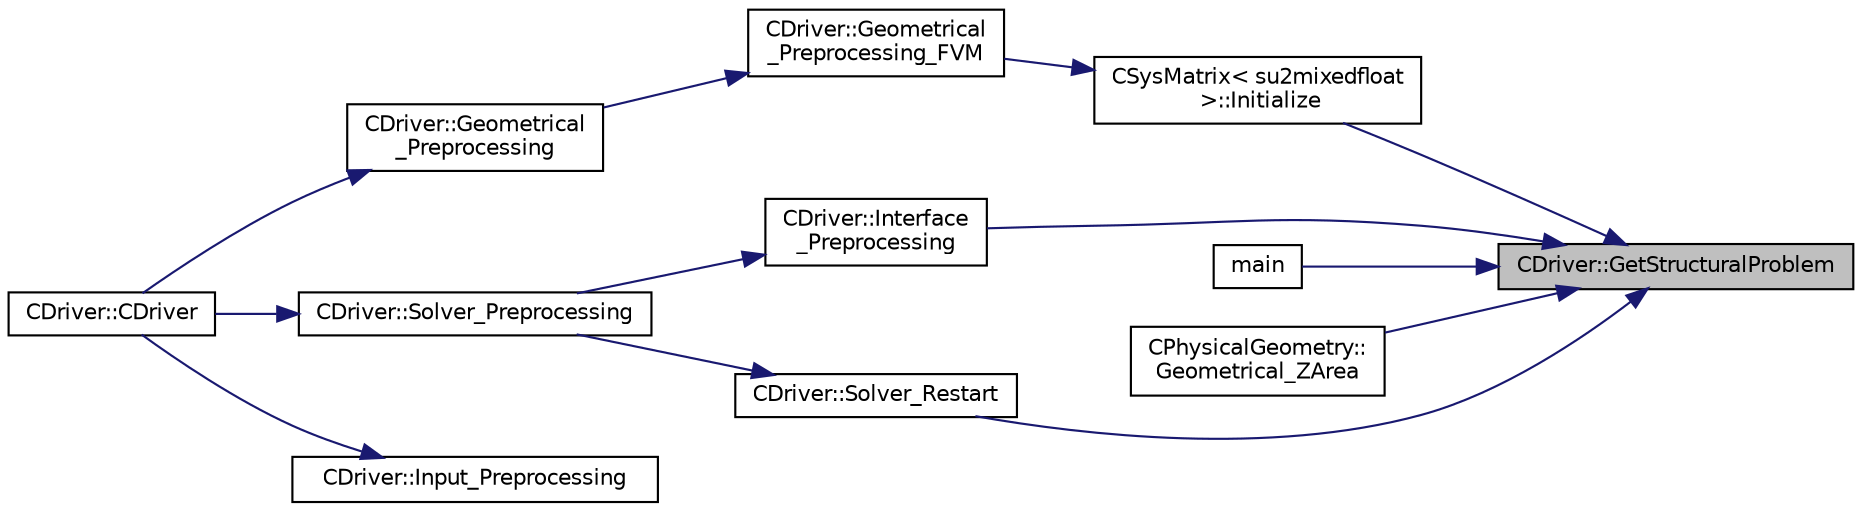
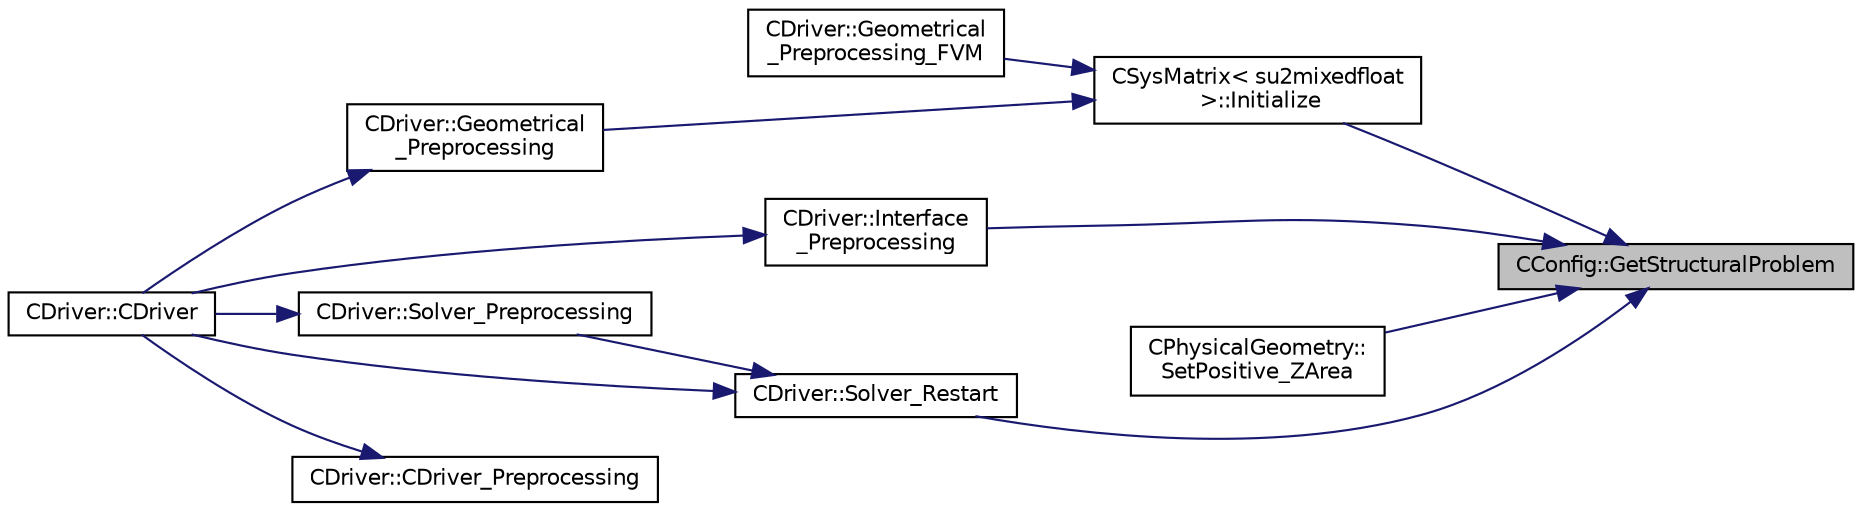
edge "CDriver::Geometrical _Preprocessing" -> "CDriver::Geometrical _Preprocessing_FVM": now "CDriver::Geometrical _Preprocessing" -> "CSysMatrix< su2mixedfloat >::Initialize"
node "main": removed
node "CDriver::GetStructuralProblem": label "CDriver::GetStructuralProblem" -> "CConfig::GetStructuralProblem"
edge "CDriver::Solver_Preprocessing" -> "CDriver::Interface _Preprocessing": now "CDriver::CDriver" -> "CDriver::Interface _Preprocessing"
node "CPhysicalGeometry:: Geometrical_ZArea": label "CPhysicalGeometry:: Geometrical_ZArea" -> "CPhysicalGeometry:: SetPositive_ZArea"
edge "CDriver::CDriver" -> "CDriver::Solver_Restart": added
node "CDriver::Input_Preprocessing": label "CDriver::Input_Preprocessing" -> "CDriver::CDriver_Preprocessing"
